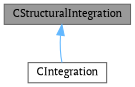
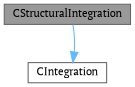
edge "CIntegration" -> "CStructuralIntegration": reversed
